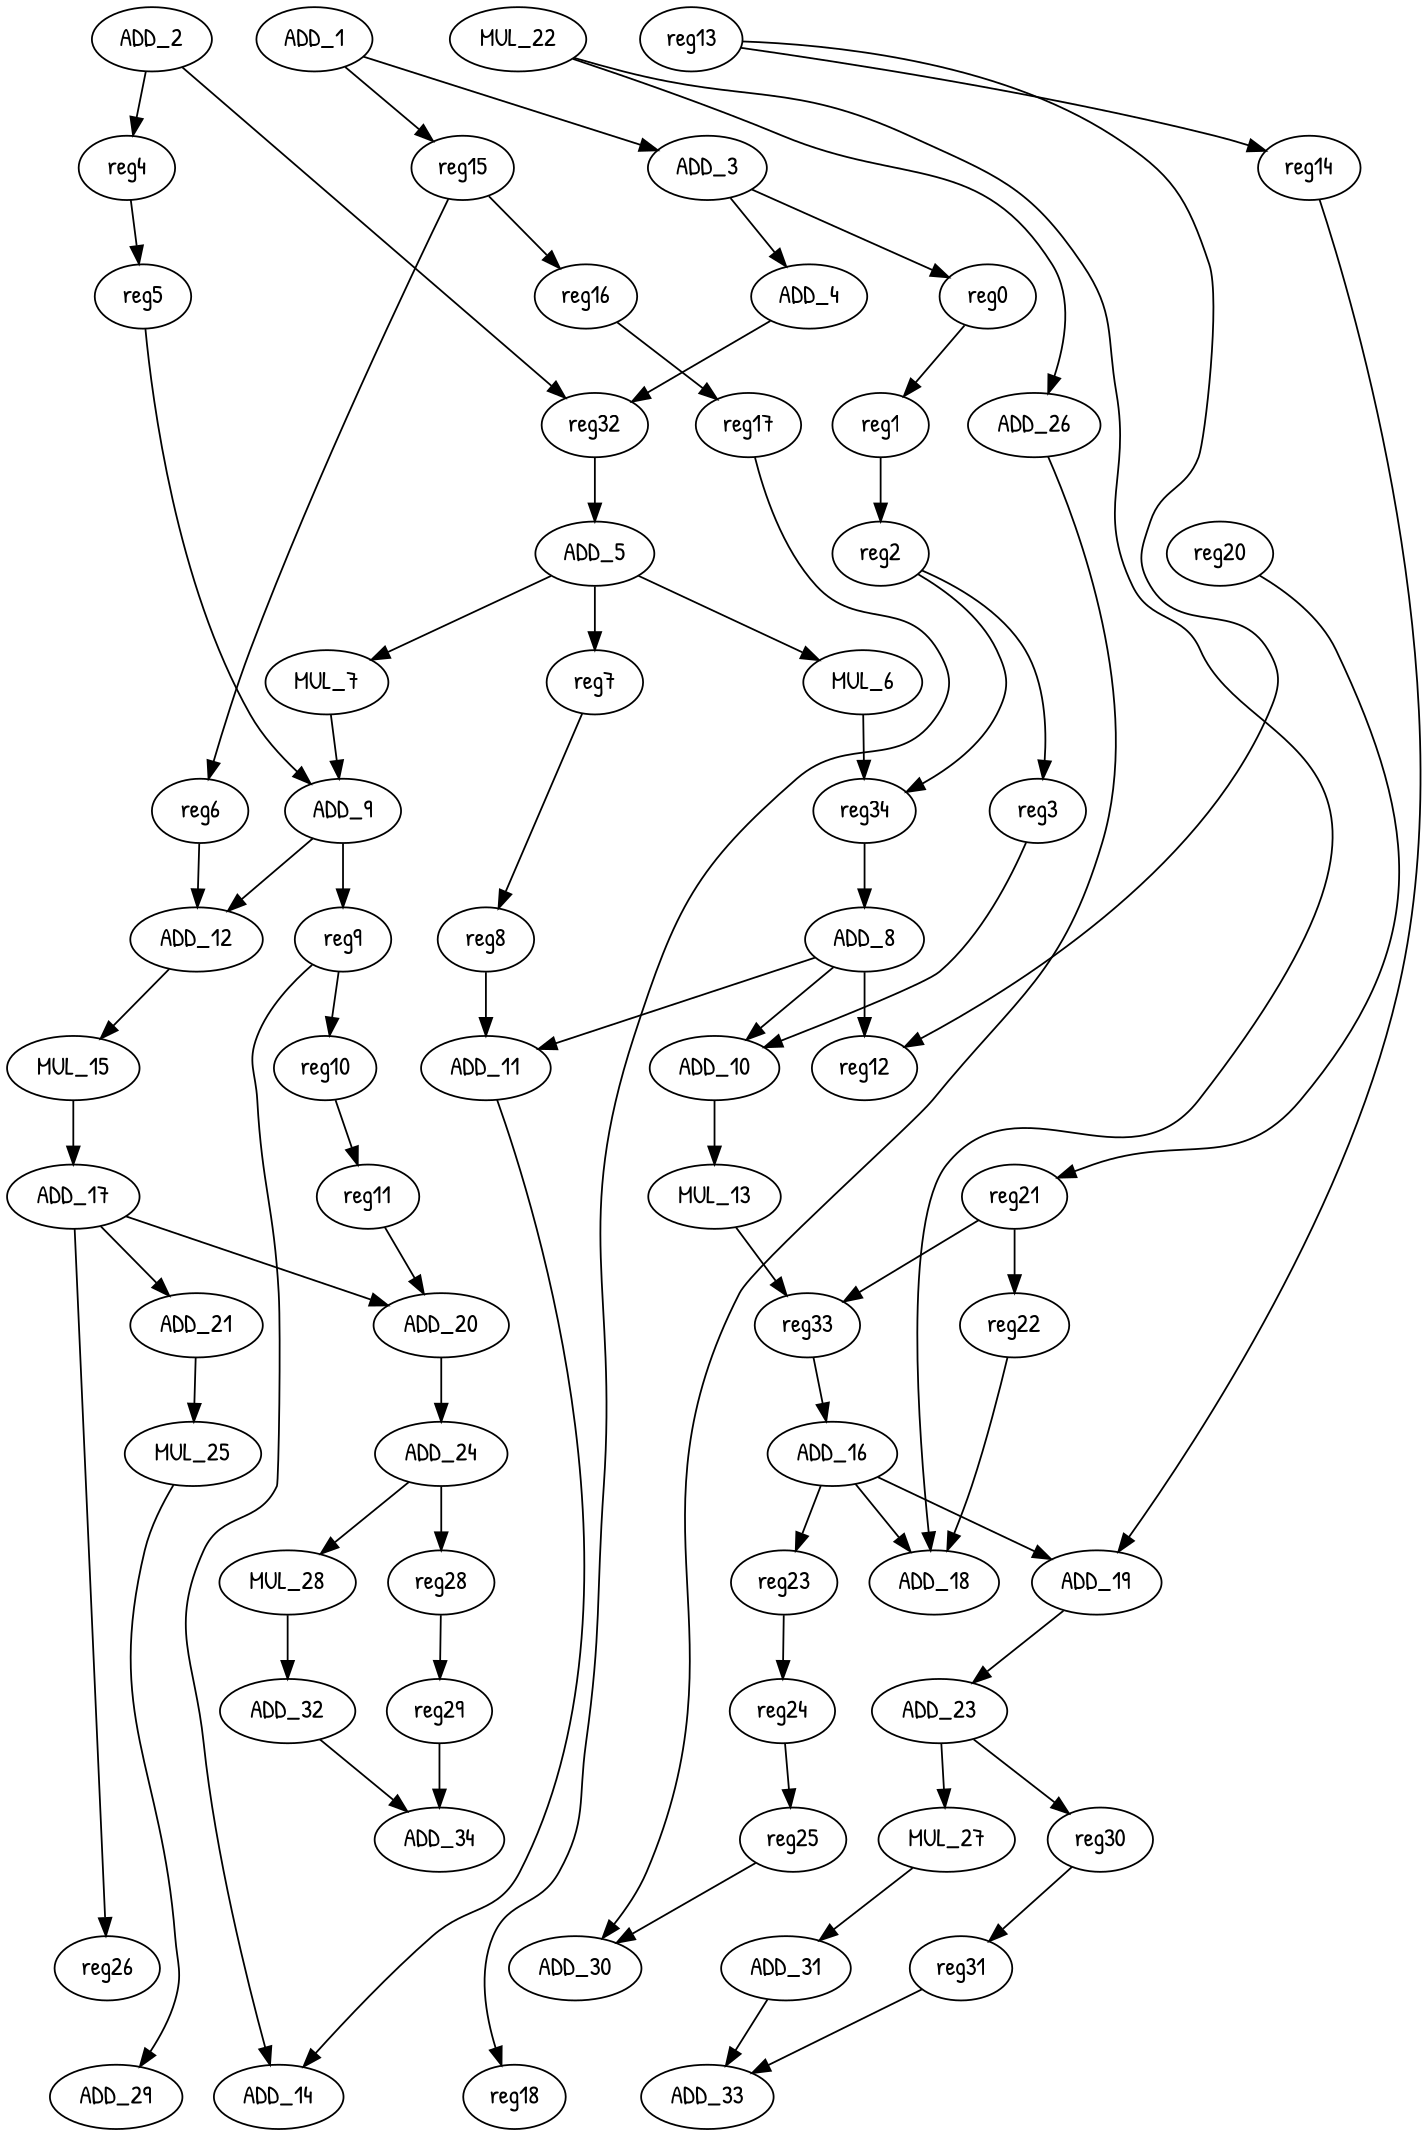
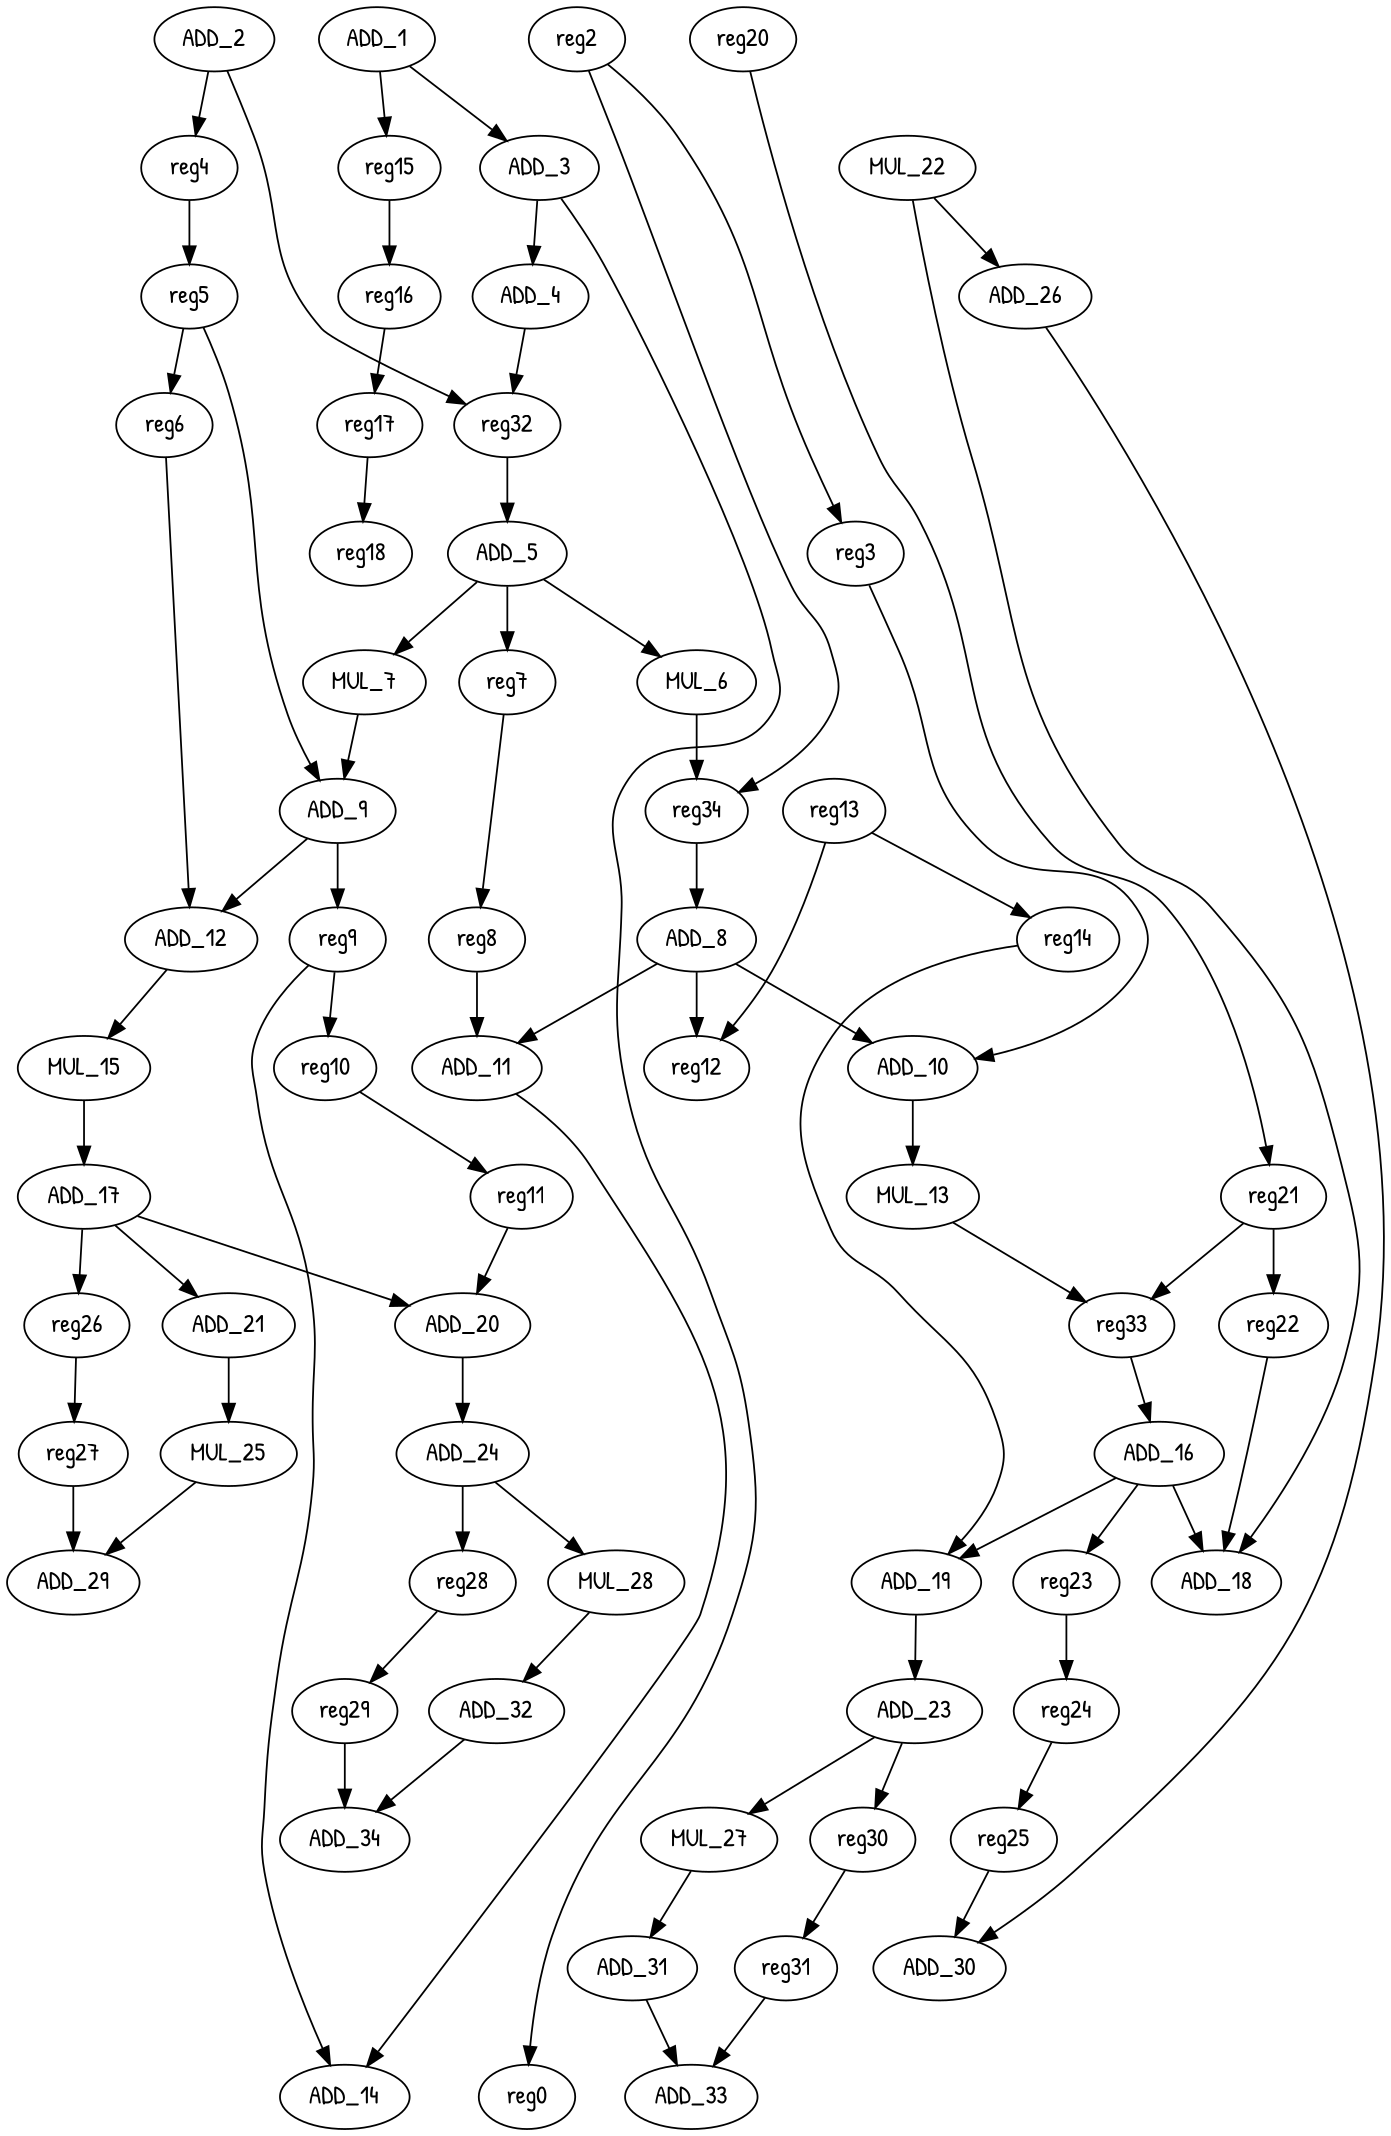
node "reg1": removed
edge "reg15" -> "reg6": now "reg5" -> "reg6"
node "reg27": added
